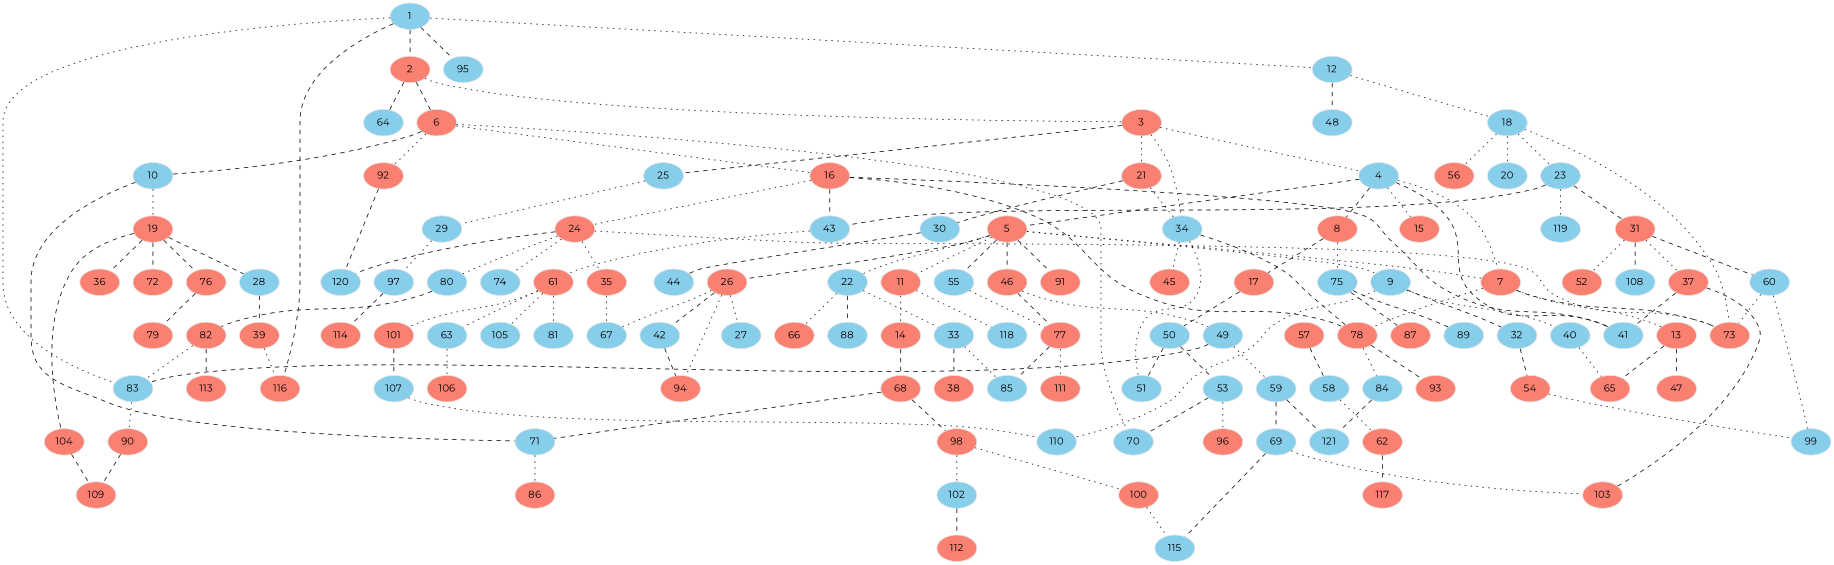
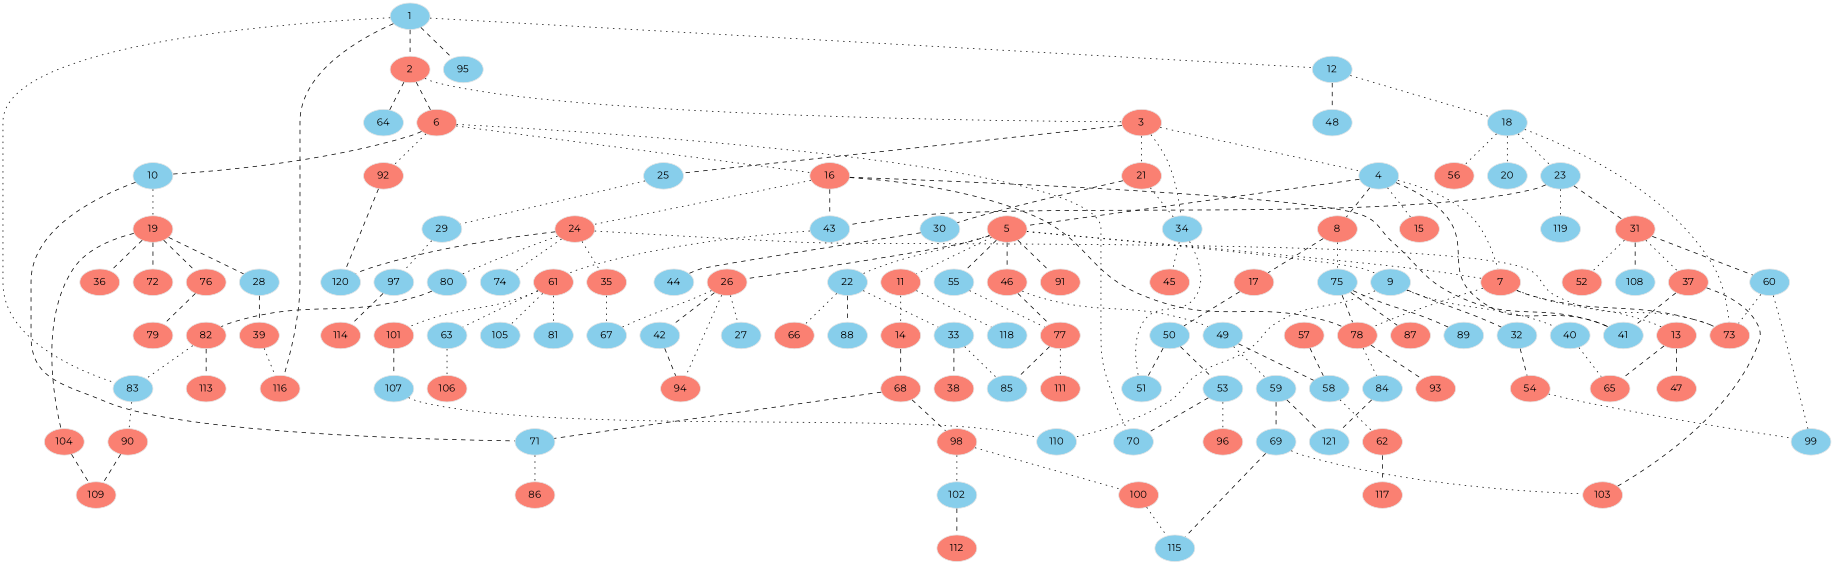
edge "34" -- "78": now "75" -- "78"
edge "49" -- "83": now "49" -- "58"
